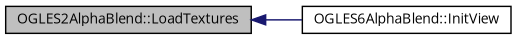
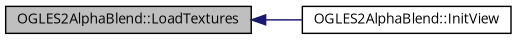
node "OGLES6AlphaBlend::InitView": label "OGLES6AlphaBlend::InitView" -> "OGLES2AlphaBlend::InitView"
